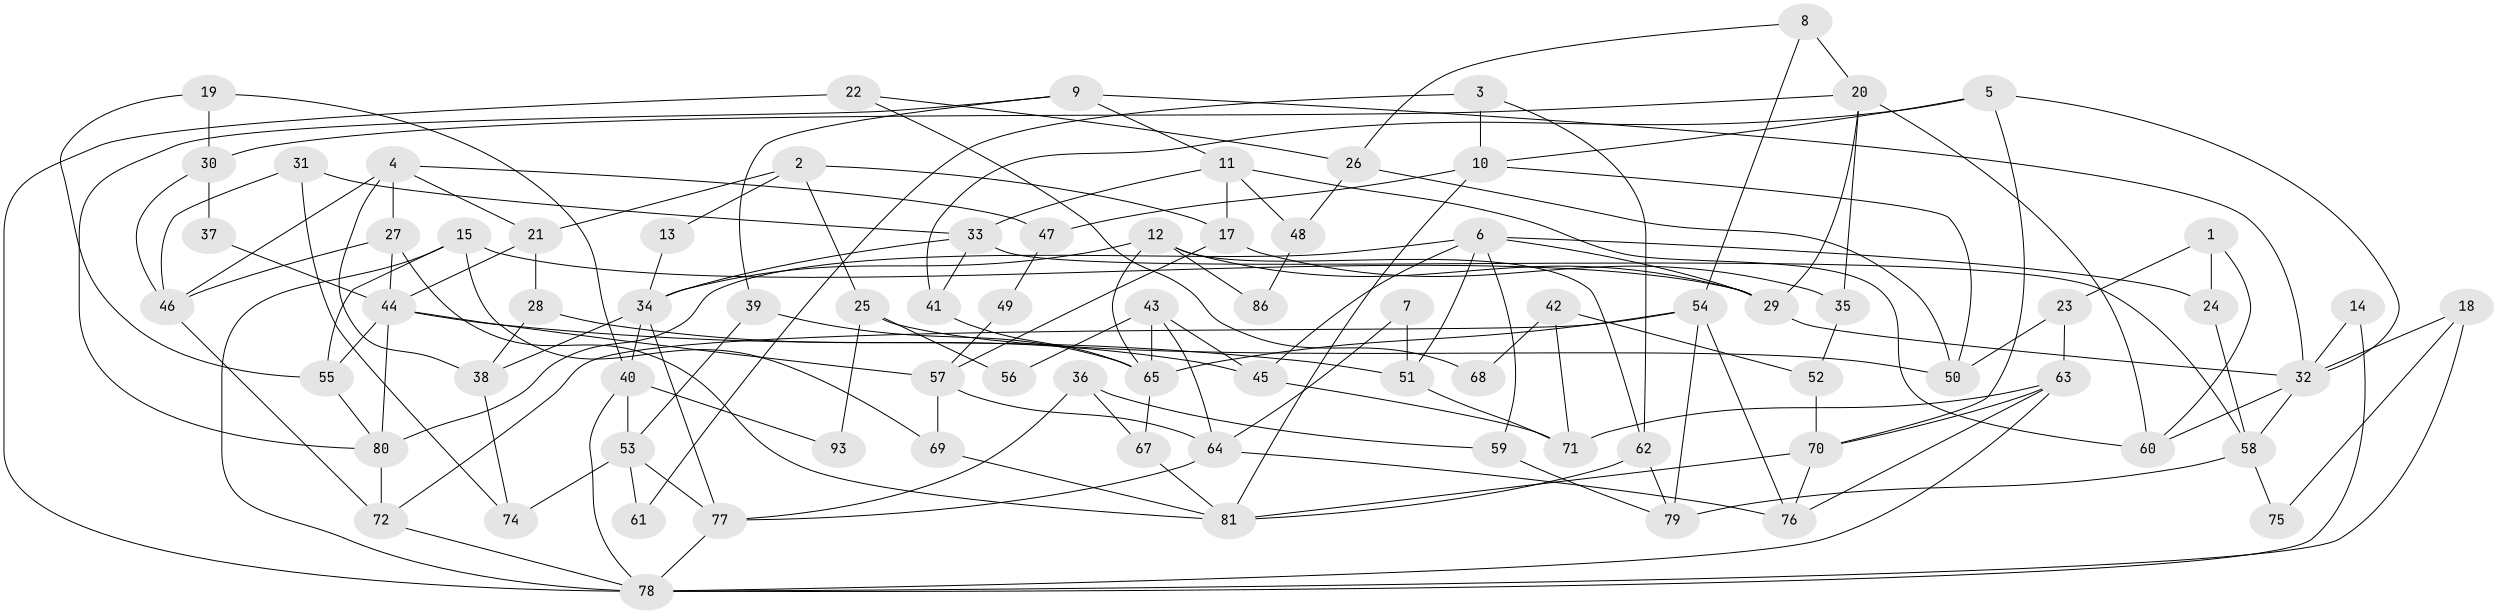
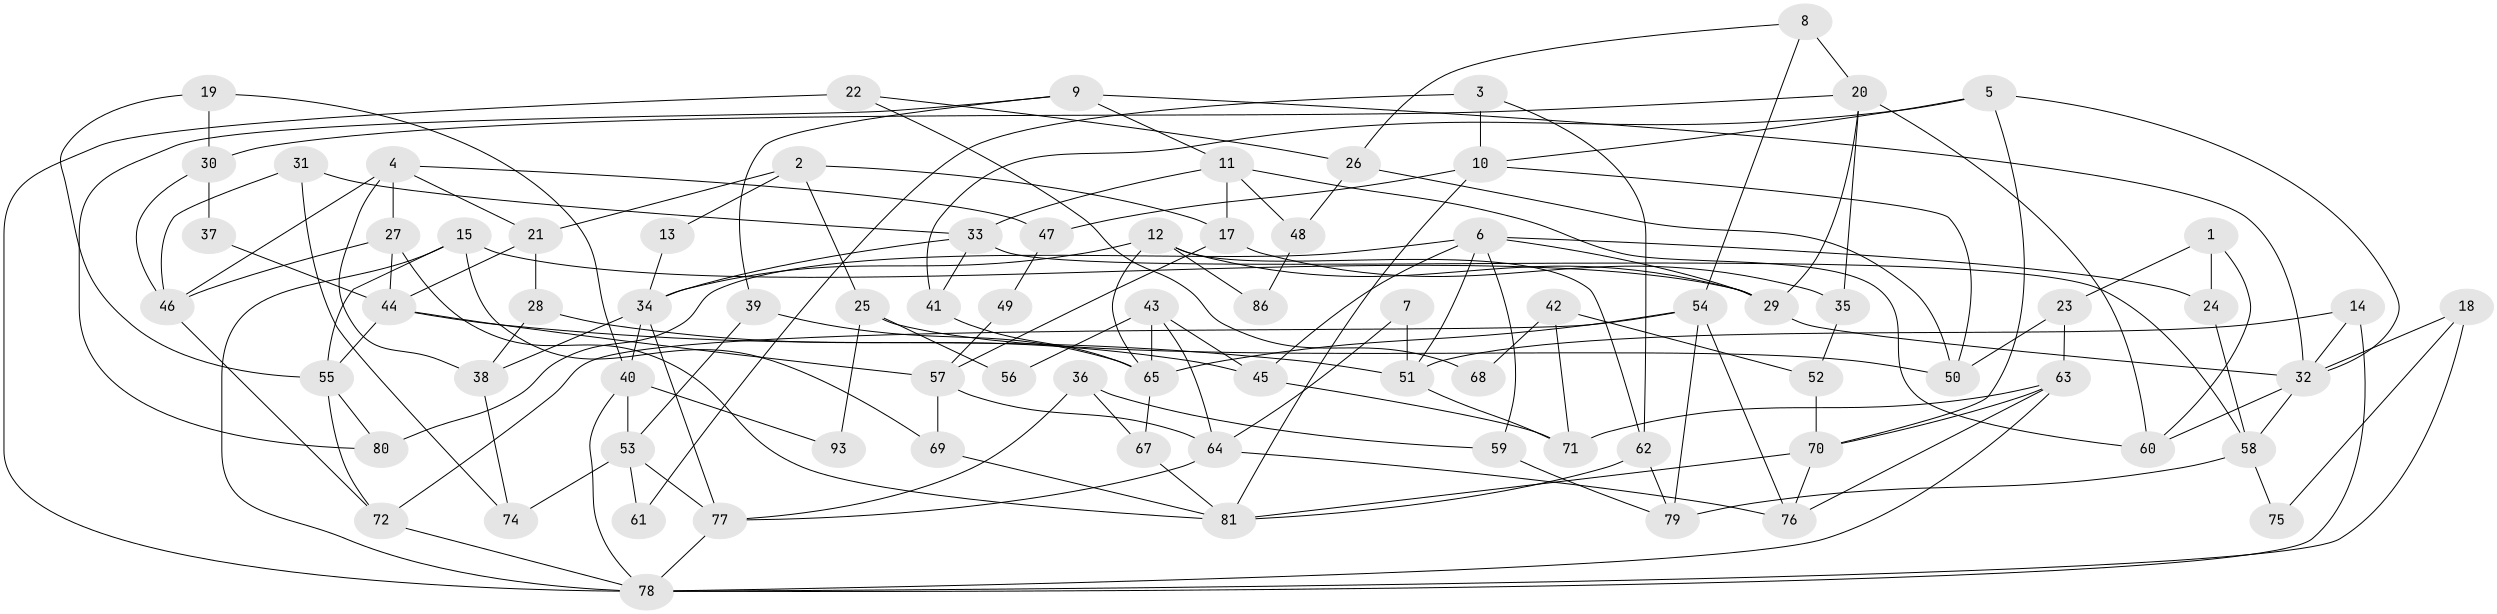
edge "14" -- "51": added
edge "44" -- "80": removed
edge "80" -- "72": now "55" -- "72"
